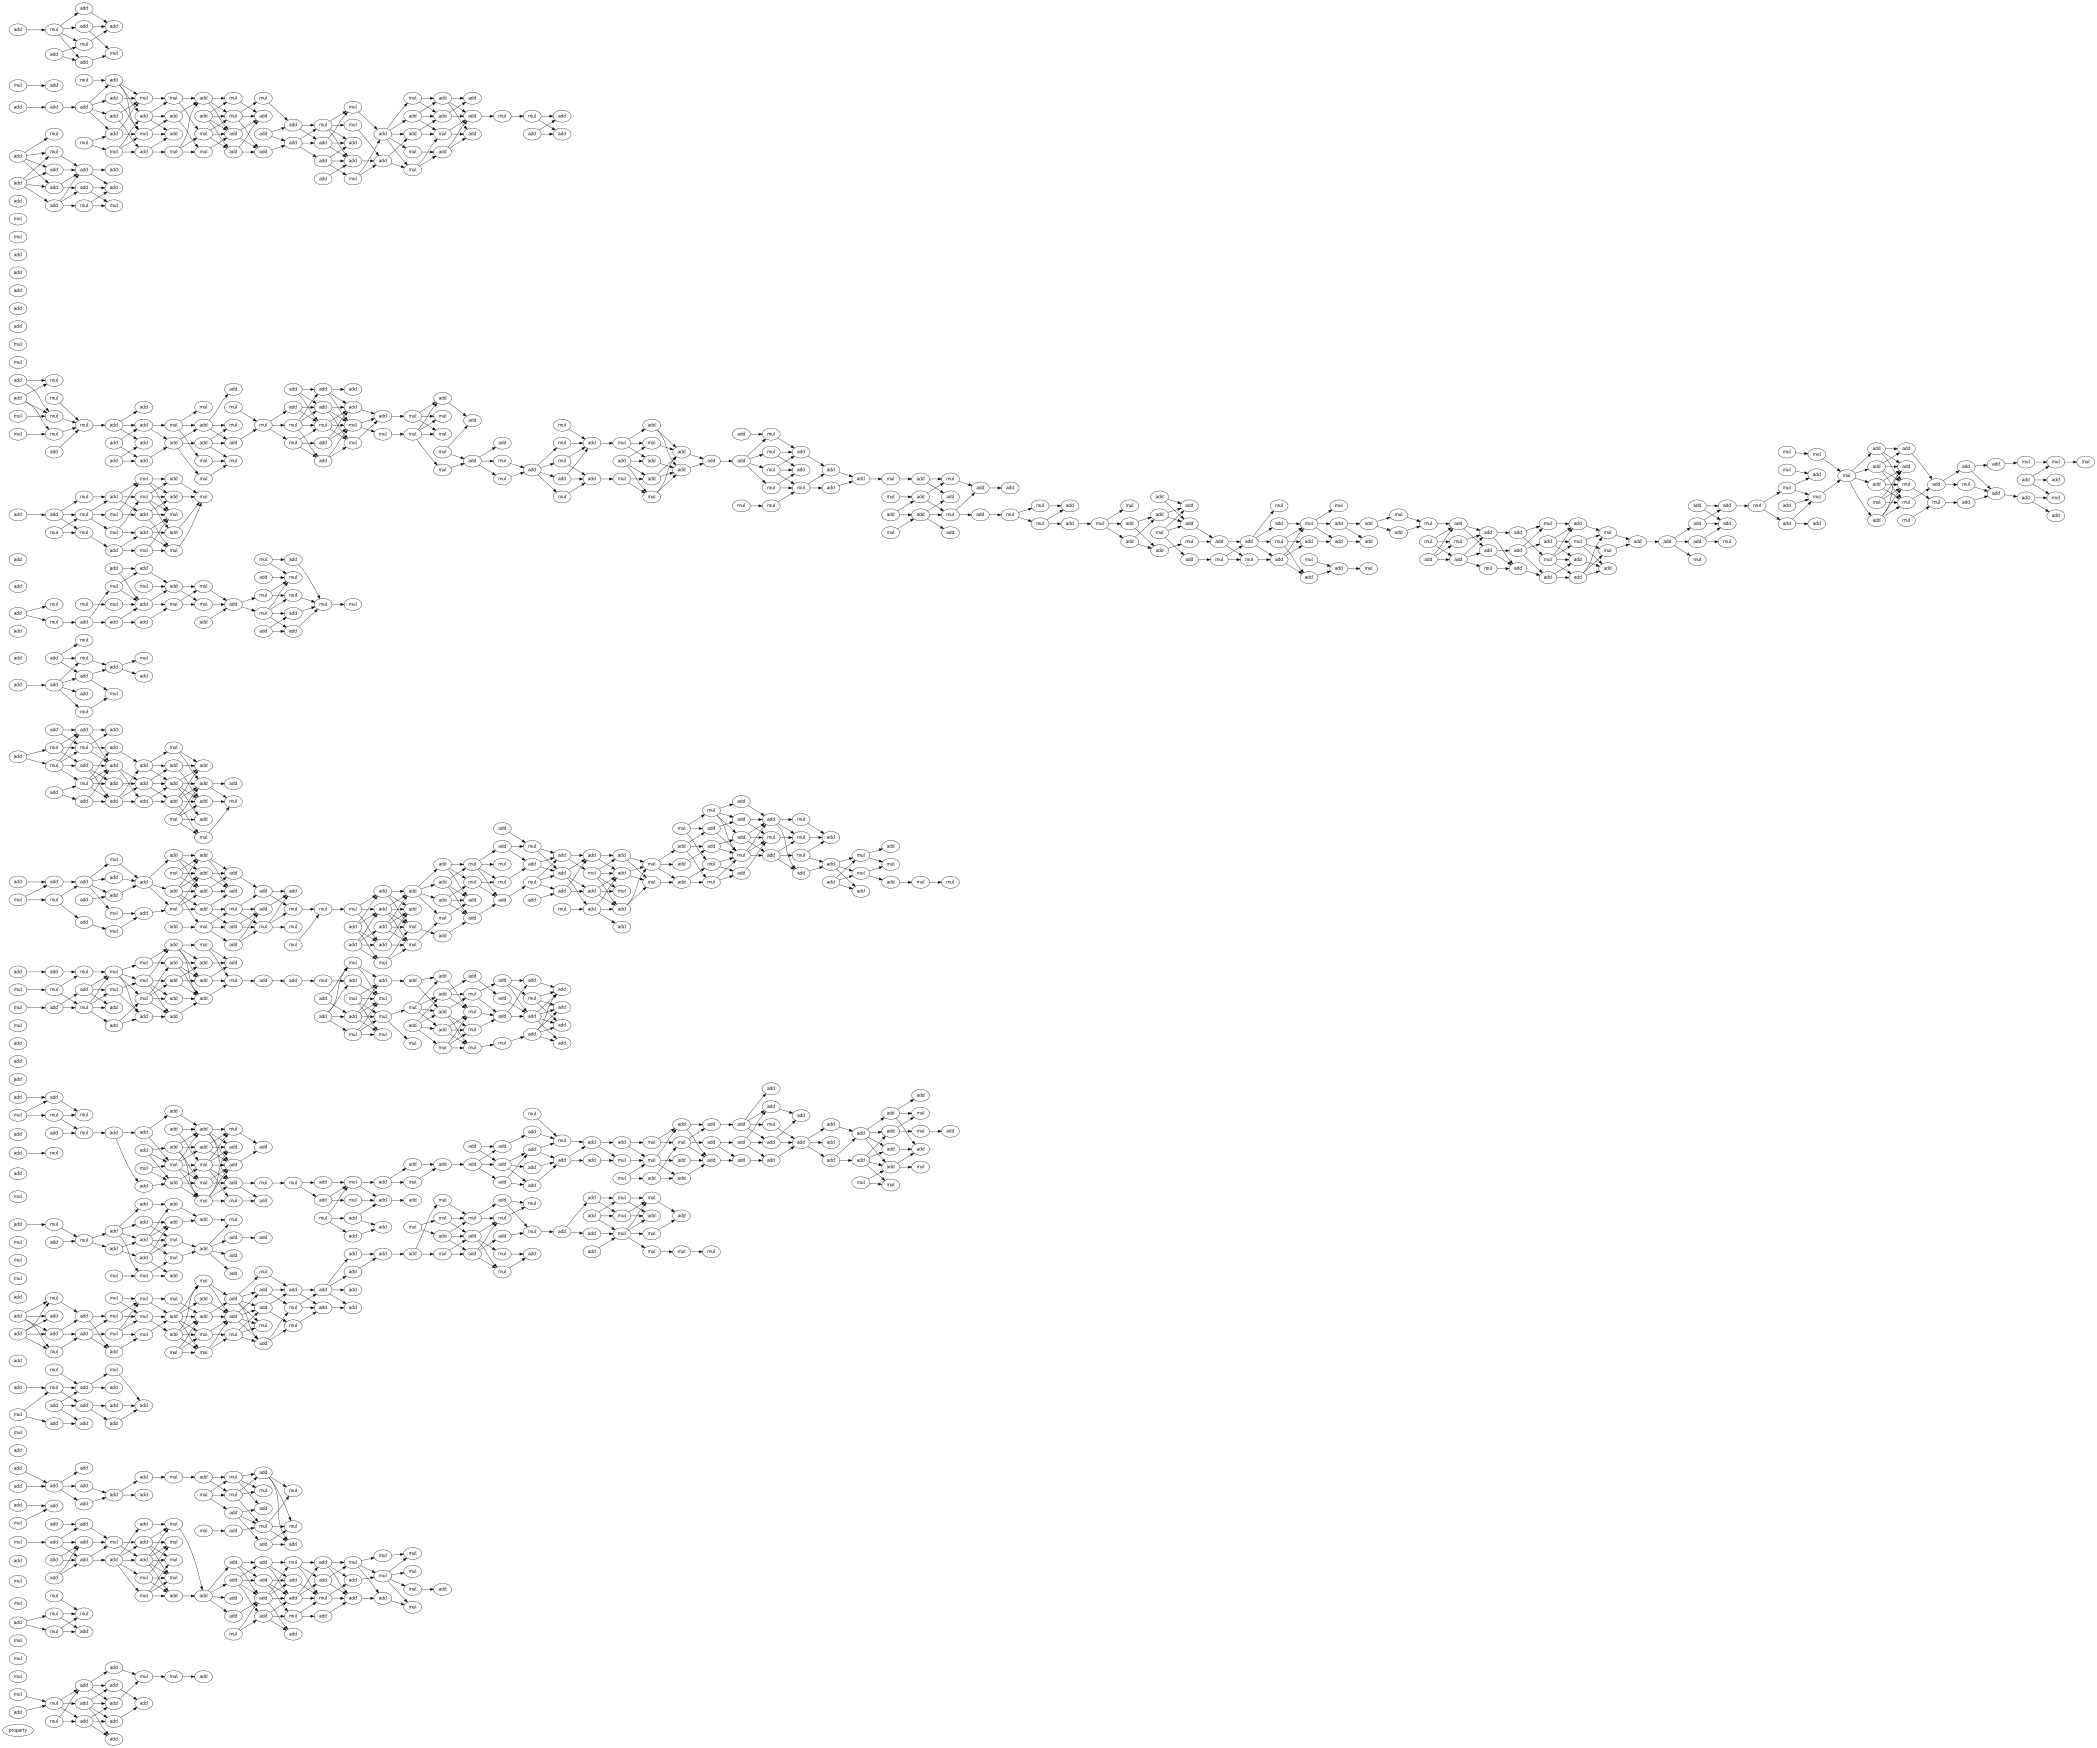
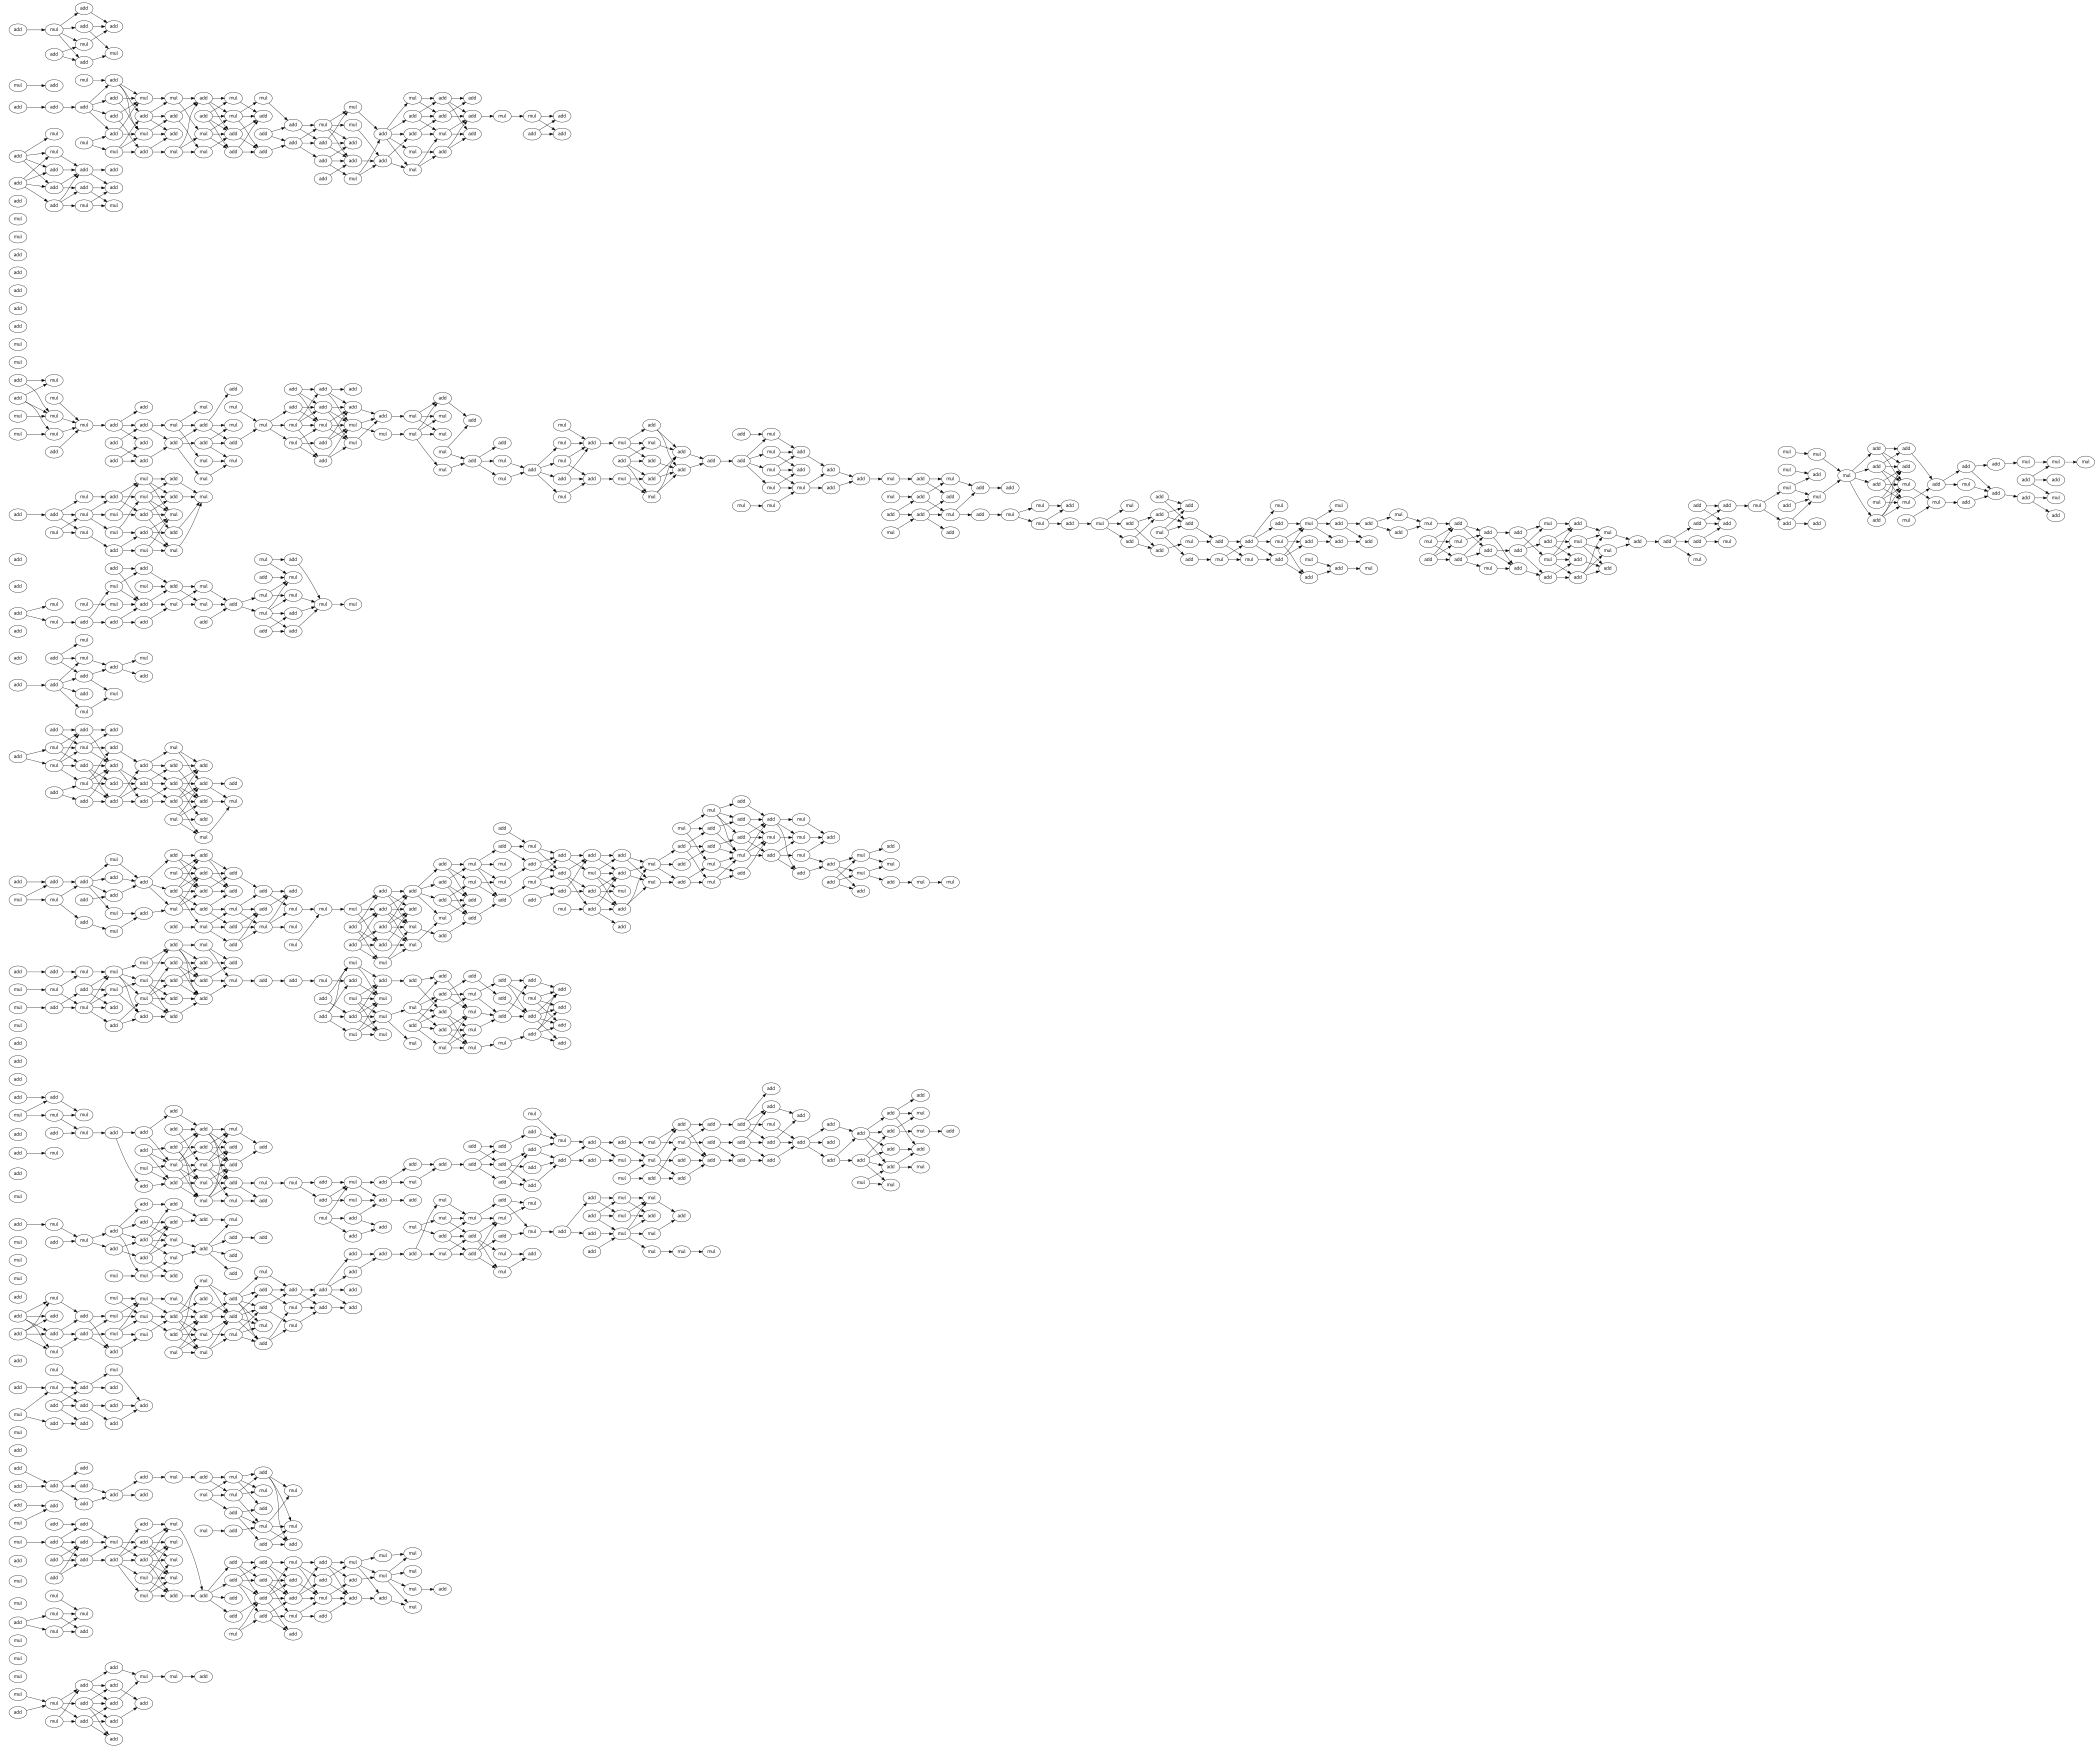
node "property": removed
